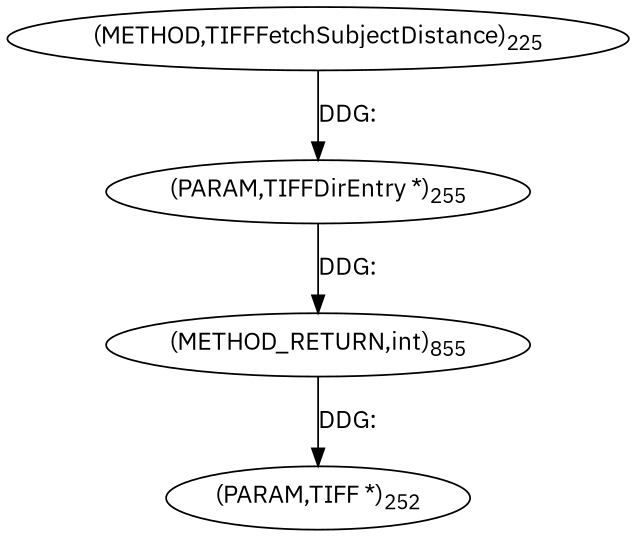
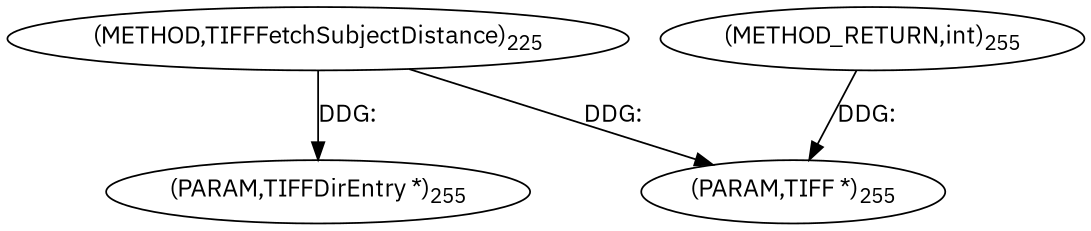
edge "(METHOD,TIFFFetchSubjectDistance)" -> "(PARAM,TIFF *)": added, label "DDG:"
edge "(PARAM,TIFFDirEntry *)" -> "(METHOD_RETURN,int)": removed, label "DDG:"
node "(METHOD_RETURN,int)": text "855" -> "255"
node "(PARAM,TIFF *)": text "252" -> "255"
